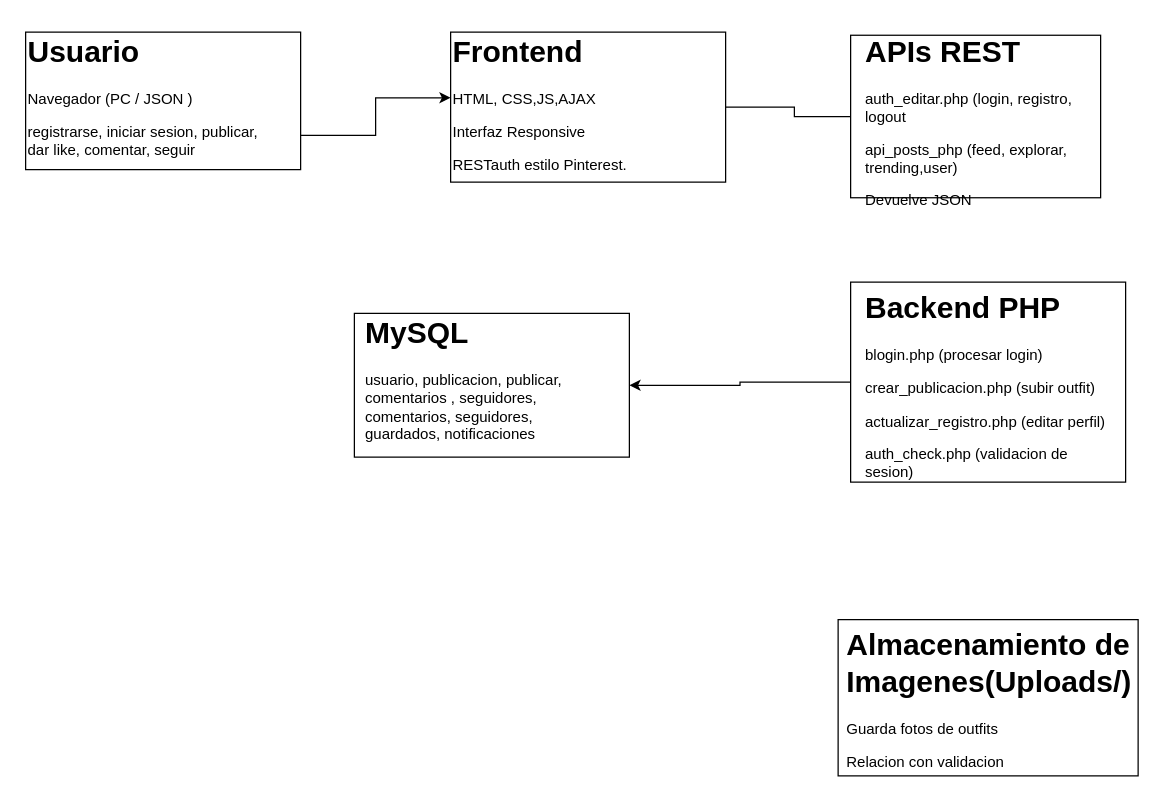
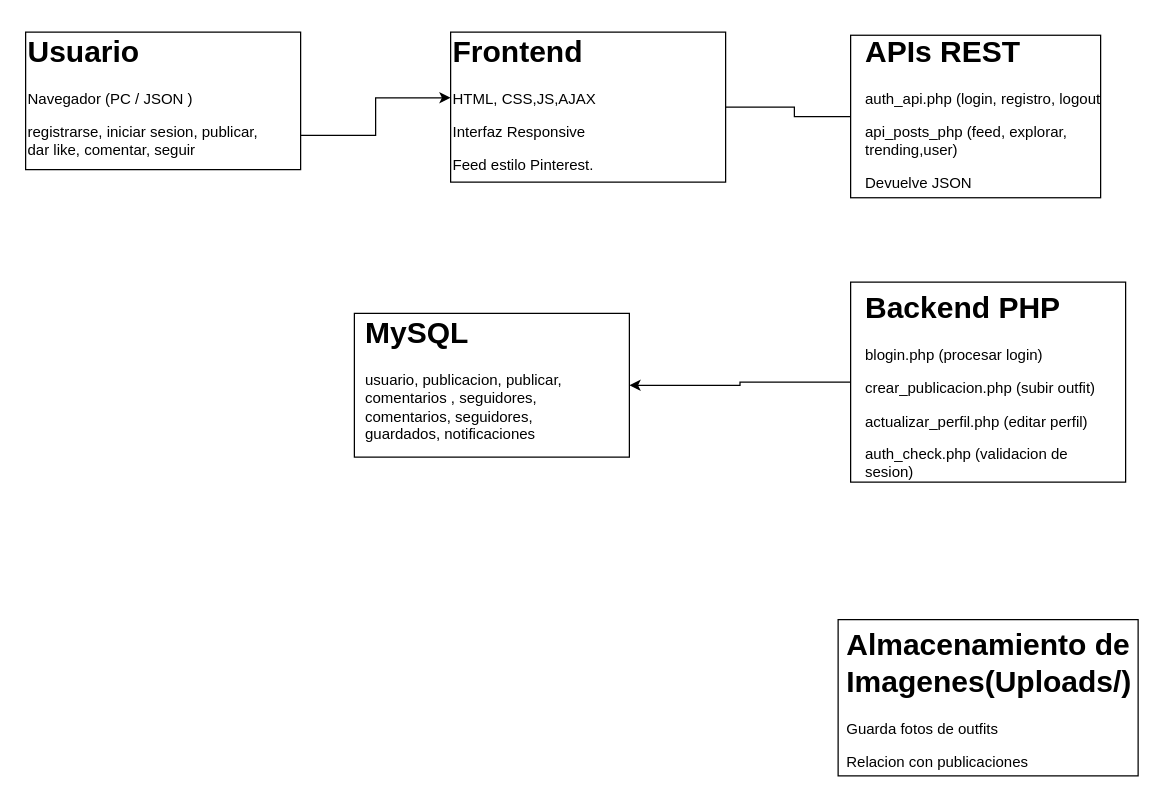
node "FrontendHTML, CSS,JS,AJAX Interfaz Responsive RESTauth estilo Pinterest.": label "FrontendHTML, CSS,JS,AJAX Interfaz Responsive RESTauth estilo Pinterest." -> "FrontendHTML, CSS,JS,AJAX Interfaz Responsive Feed estilo Pinterest."
node "APIs RESTauth_editar.php (login, registro, logout api_posts_php (feed, explorar, trending,user) Devuelve JSON": label "APIs RESTauth_editar.php (login, registro, logout api_posts_php (feed, explorar, trending,user) Devuelve JSON" -> "APIs RESTauth_api.php (login, registro, logout api_posts_php (feed, explorar, trending,user) Devuelve JSON"
node "Backend PHPblogin.php (procesar login) crear_publicacion.php (subir outfit) actualizar_registro.php (editar perfil) auth_check.php (validacion de sesion)": label "Backend PHPblogin.php (procesar login) crear_publicacion.php (subir outfit) actualizar_registro.php (editar perfil) auth_check.php (validacion de sesion)" -> "Backend PHPblogin.php (procesar login) crear_publicacion.php (subir outfit) actualizar_perfil.php (editar perfil) auth_check.php (validacion de sesion)"
node "Almacenamiento de Imagenes(Uploads/)Guarda fotos de outfits Relacion con validacion": label "Almacenamiento de Imagenes(Uploads/)Guarda fotos de outfits Relacion con validacion" -> "Almacenamiento de Imagenes(Uploads/)Guarda fotos de outfits Relacion con publicaciones"
